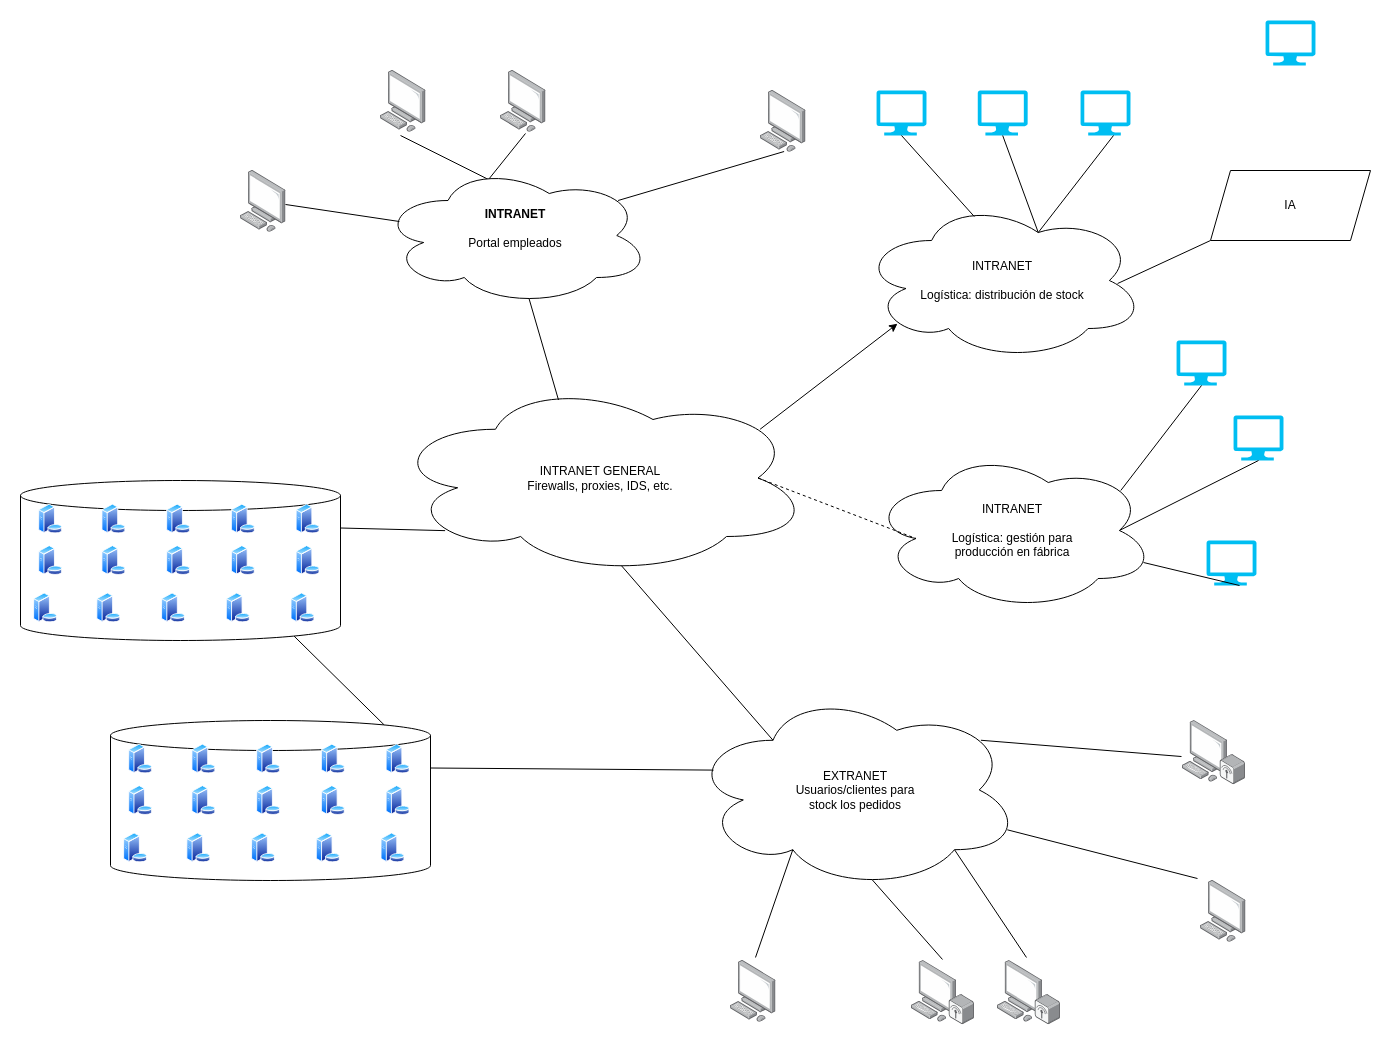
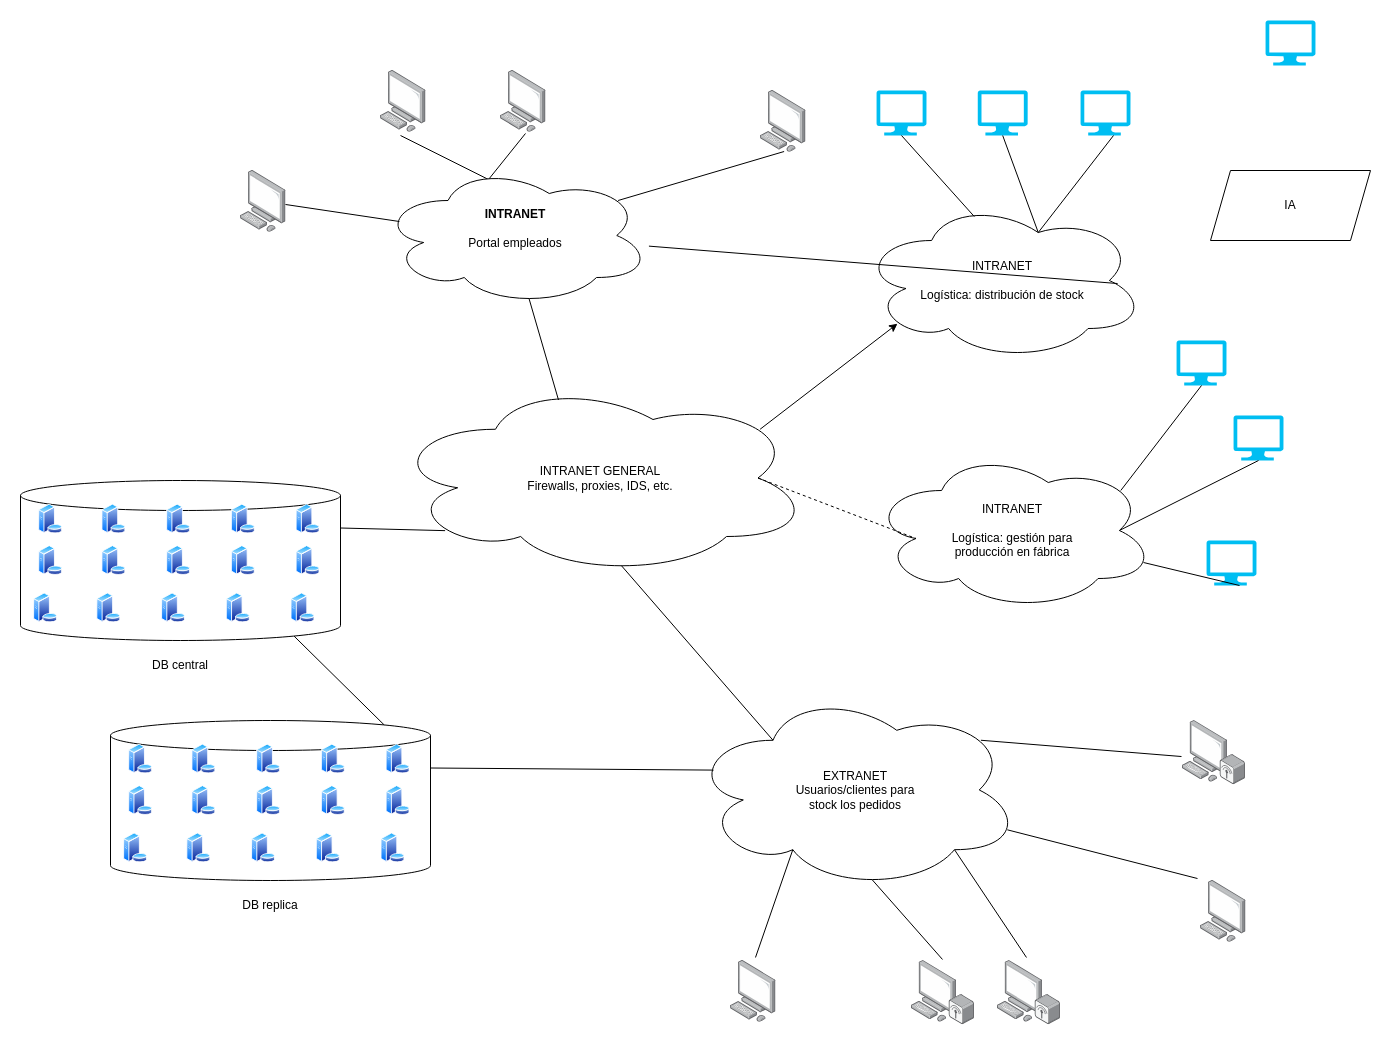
edge "IA" -- "INTRANET Logística: distribución de stock": now "INTRANET Portal empleados" -- "INTRANET Logística: distribución de stock"
node "DB central": added
node "DB replica": added
